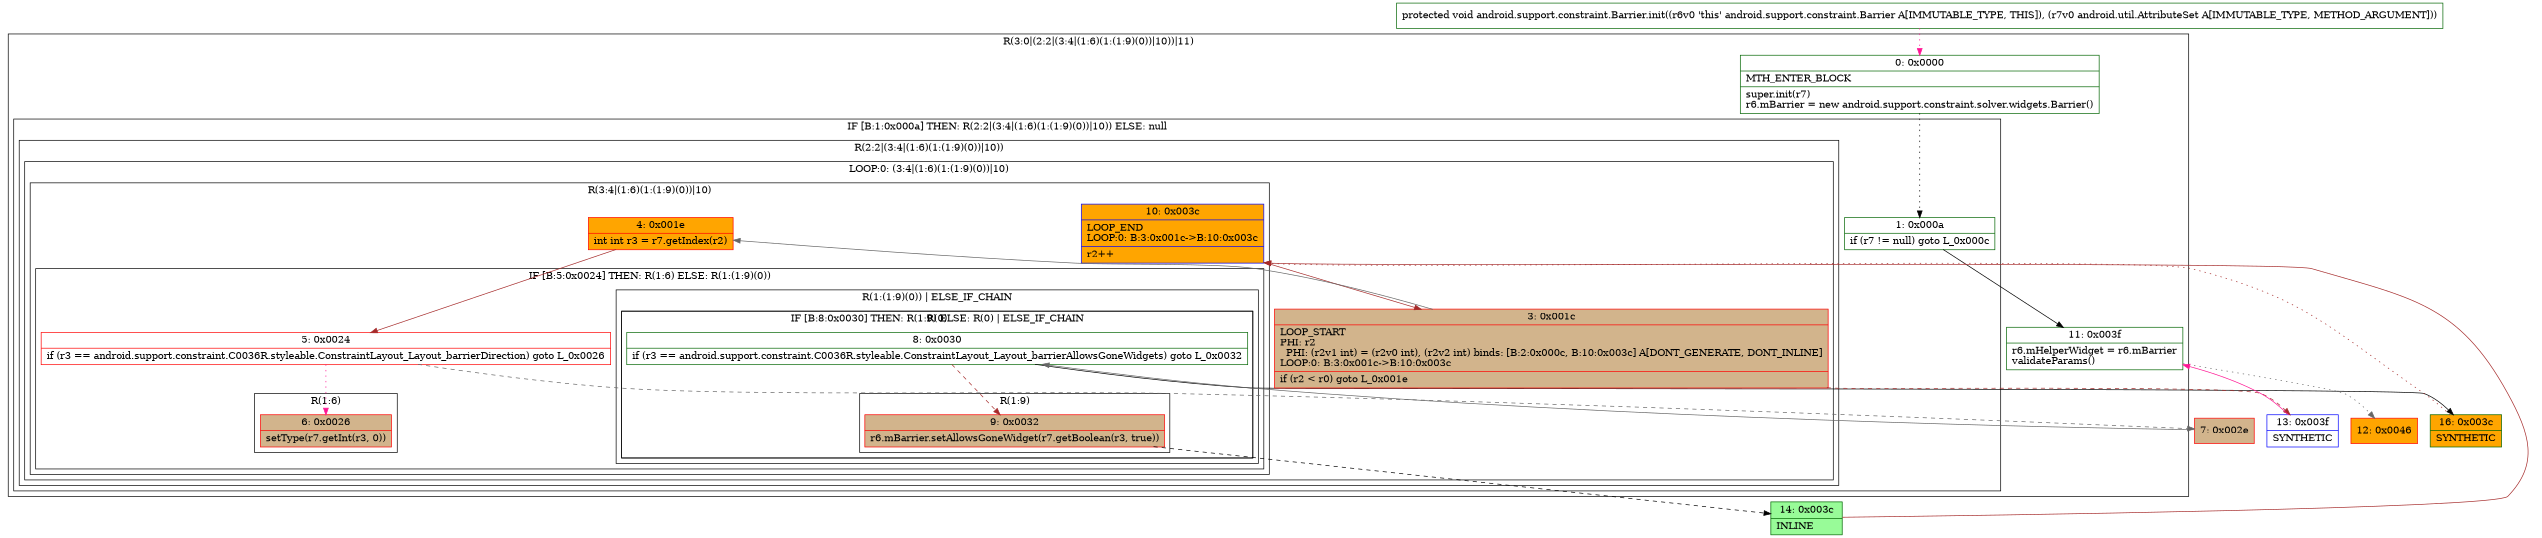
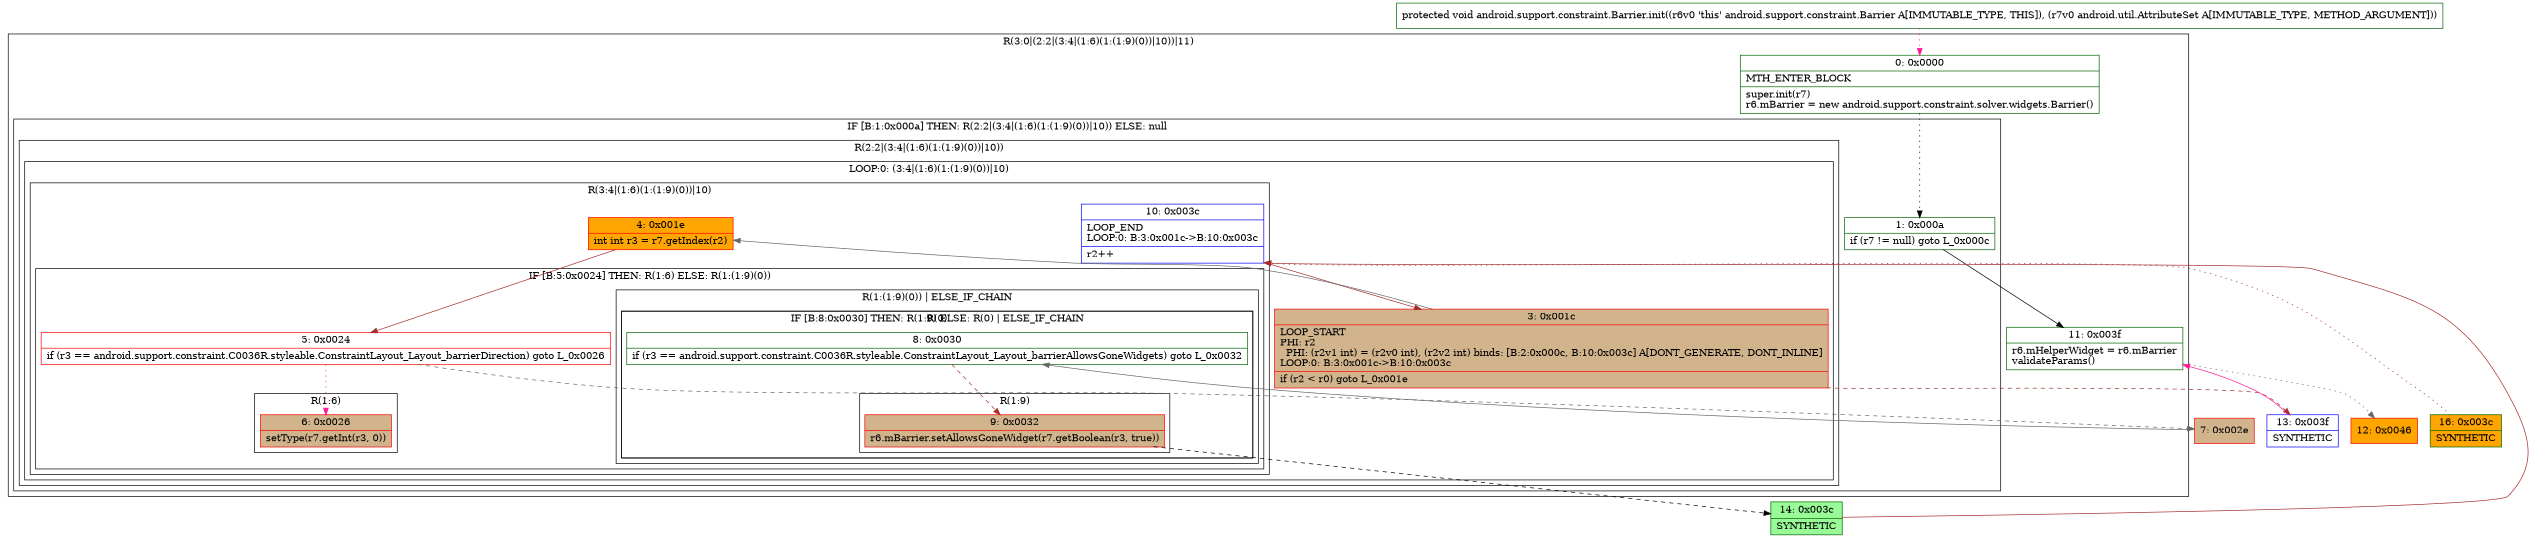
node "10: 0x003c": fillcolor orange -> white
edge "8: 0x0030" -> "16: 0x003c": removed
node "14: 0x003c": text "INLINE" -> "SYNTHETIC"
